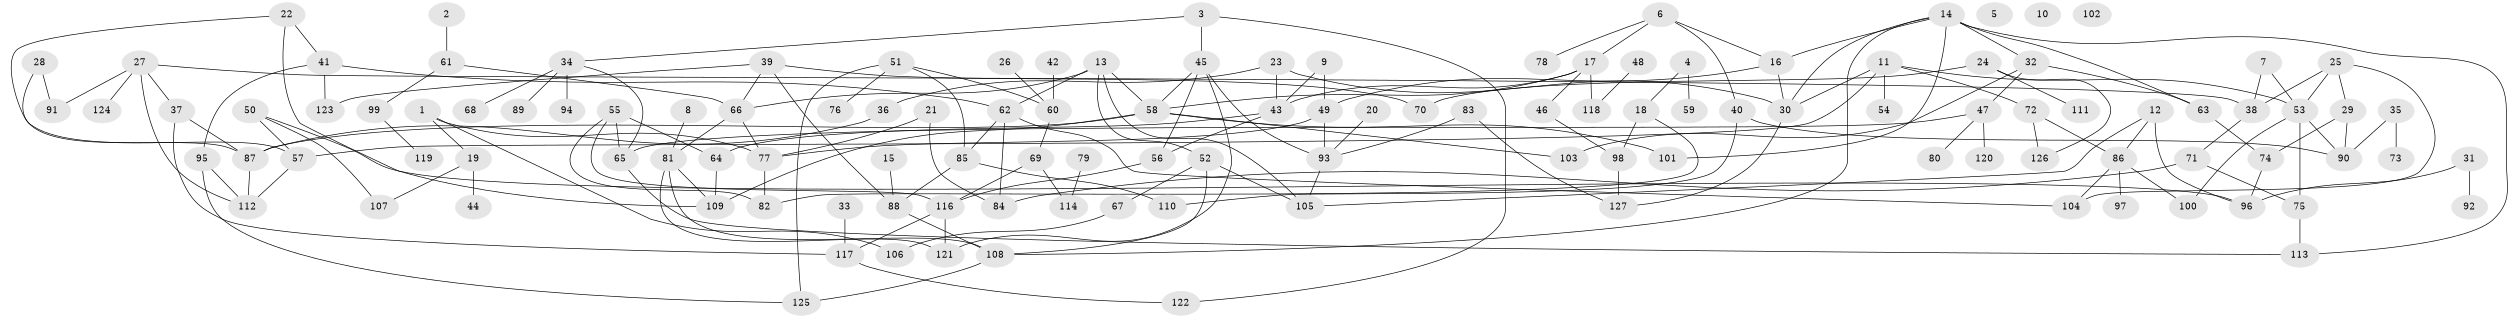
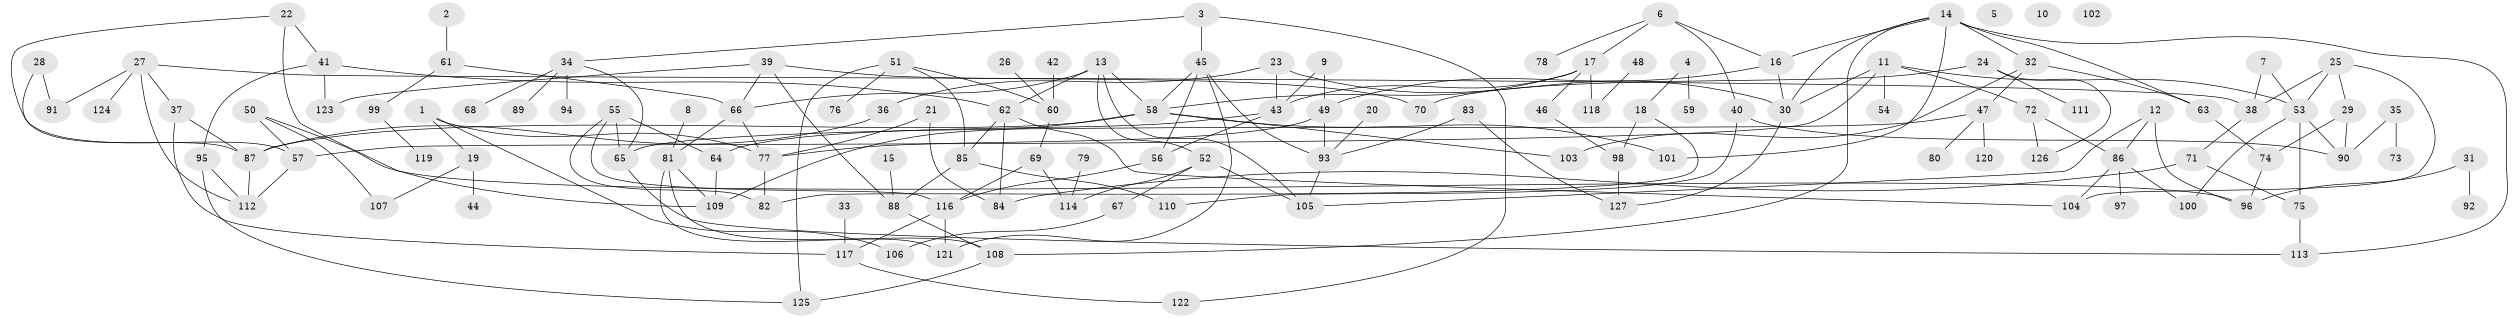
edge "52" -- "108": now "52" -- "114"
